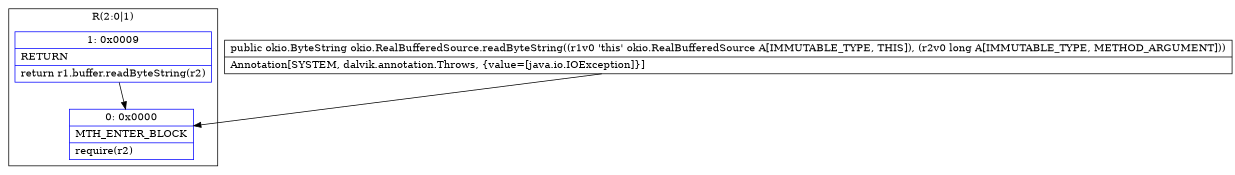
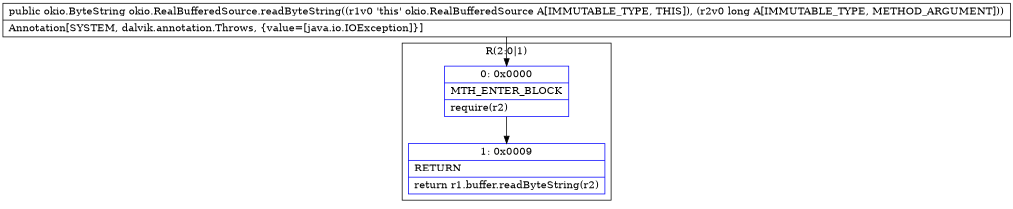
edge "1: 0x0009" -> "0: 0x0000": reversed
